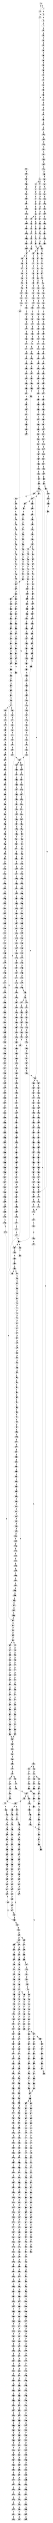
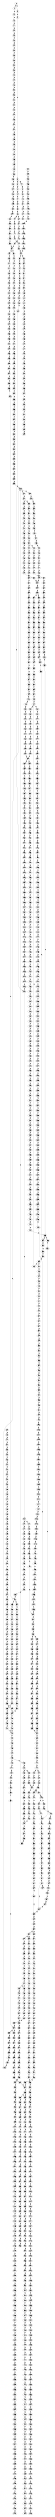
node "S35": removed
